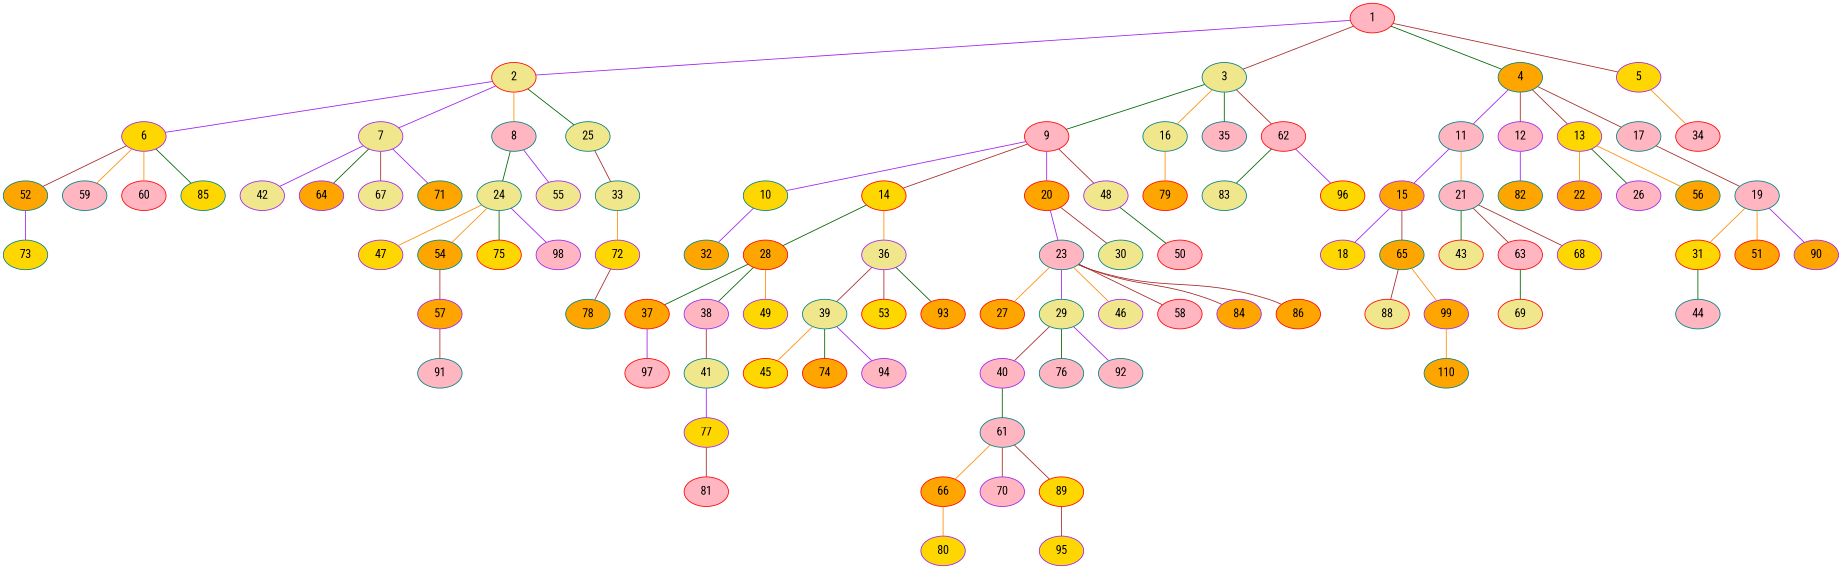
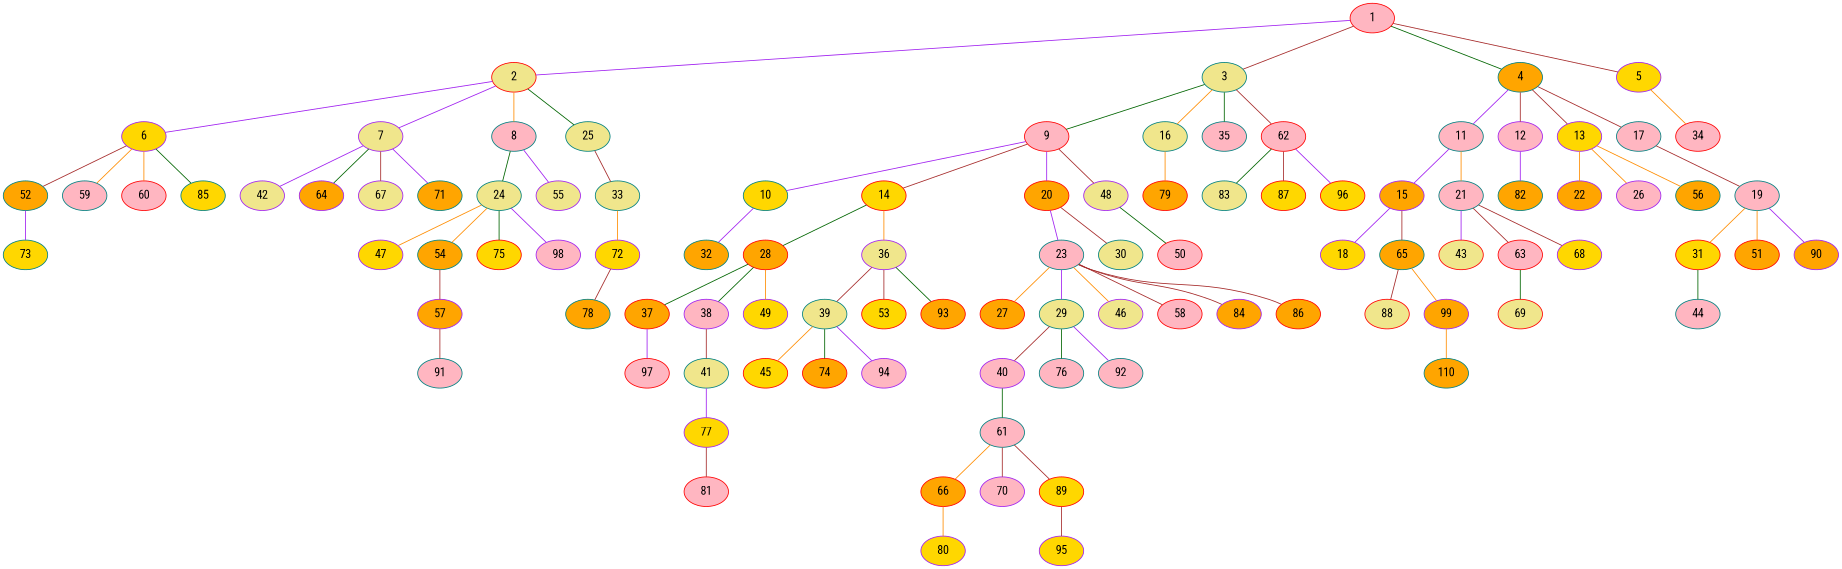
edge "13" -- "26": color darkgreen -> darkorange
node "87": added
edge "21" -- "43": color darkgreen -> purple
